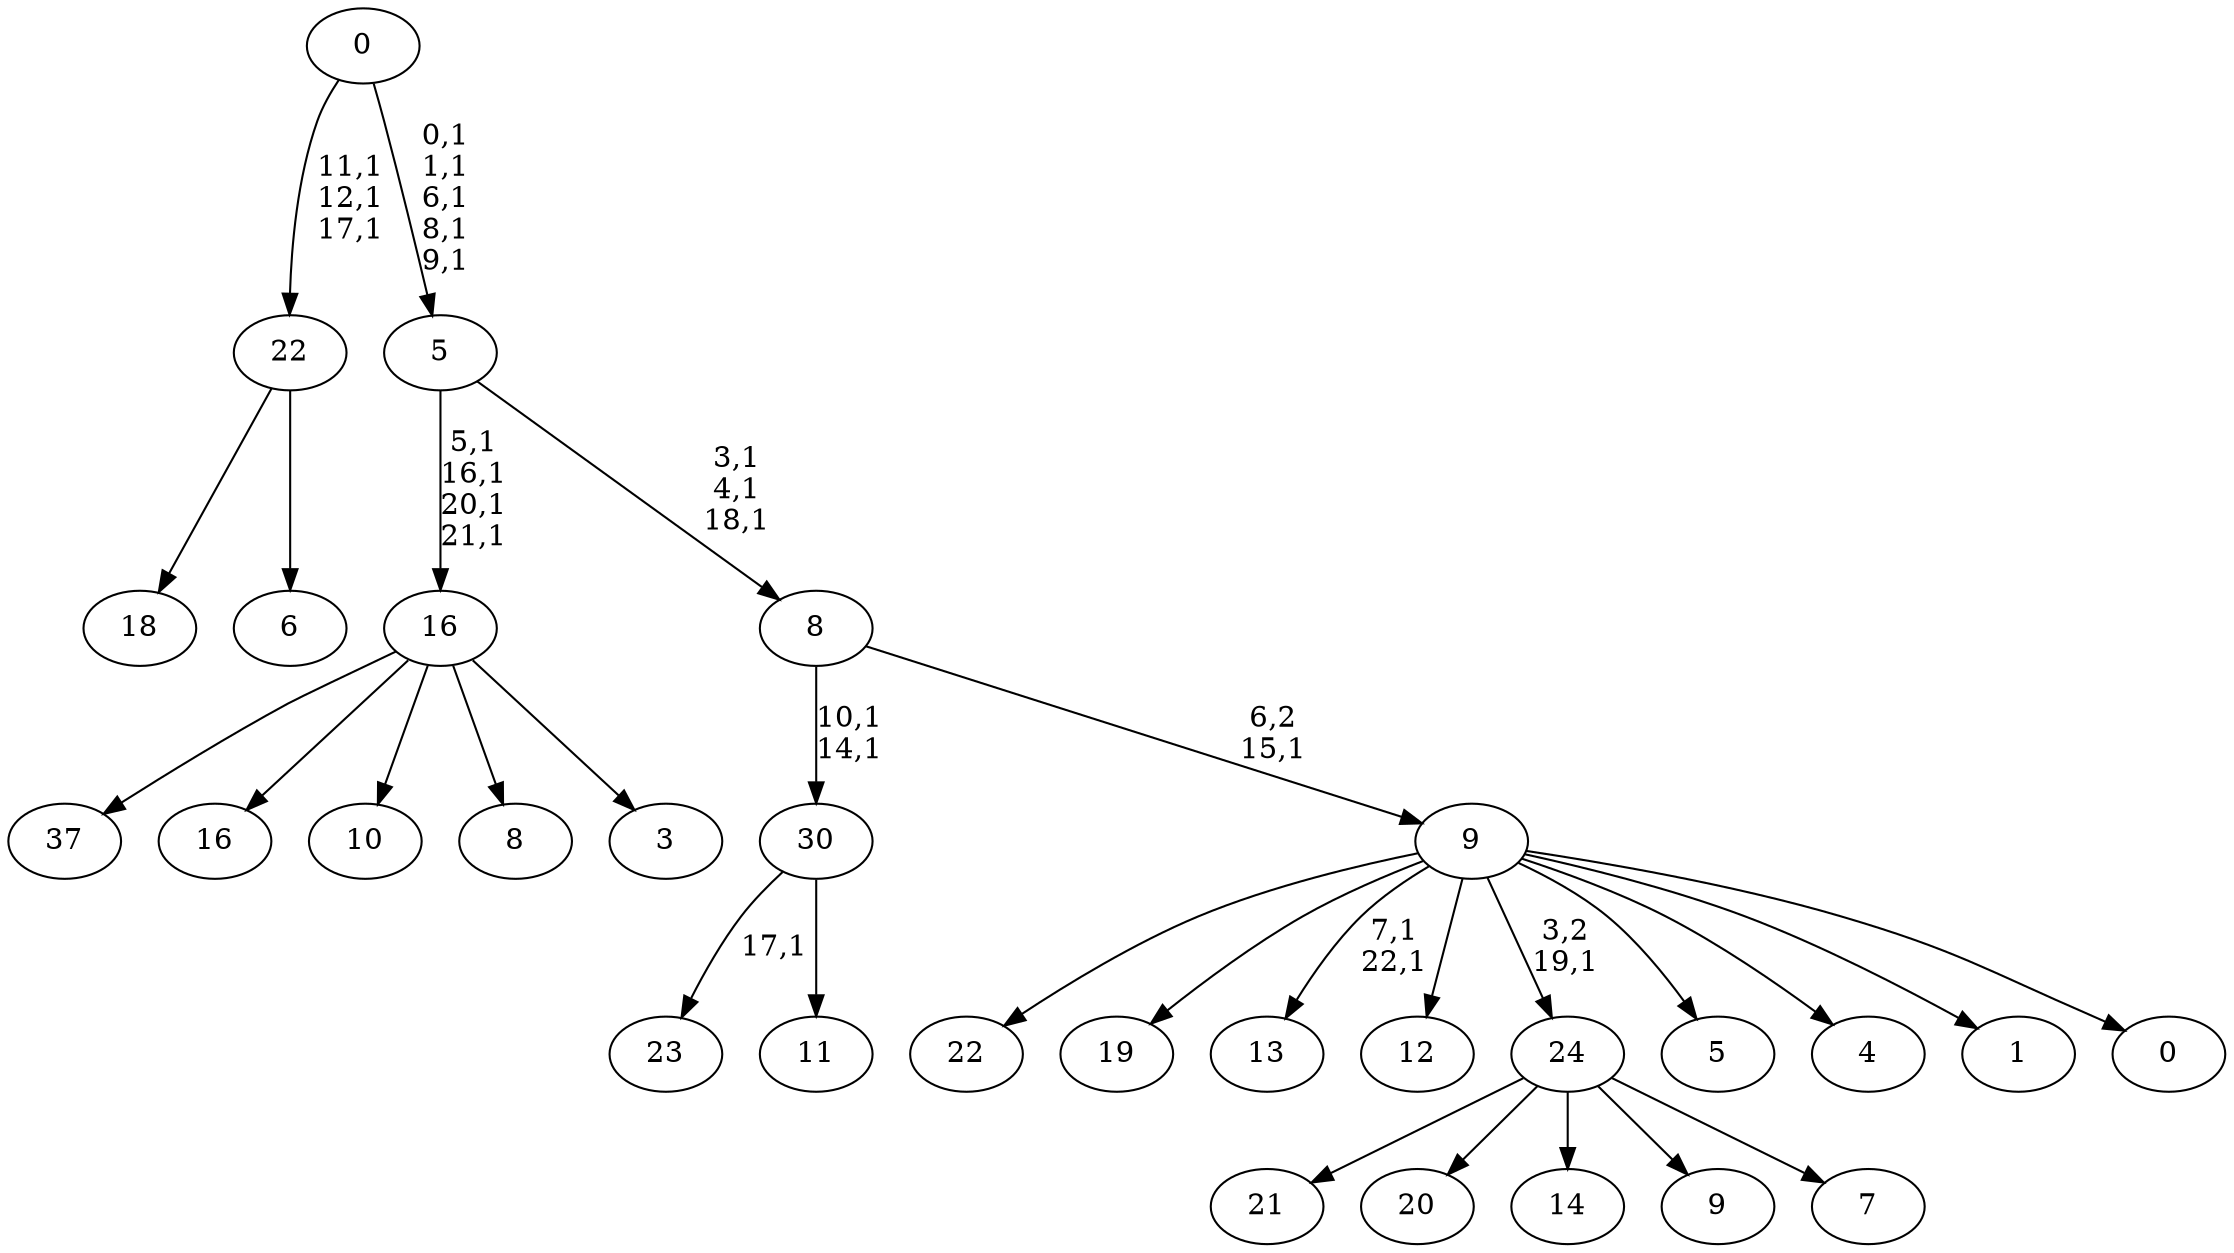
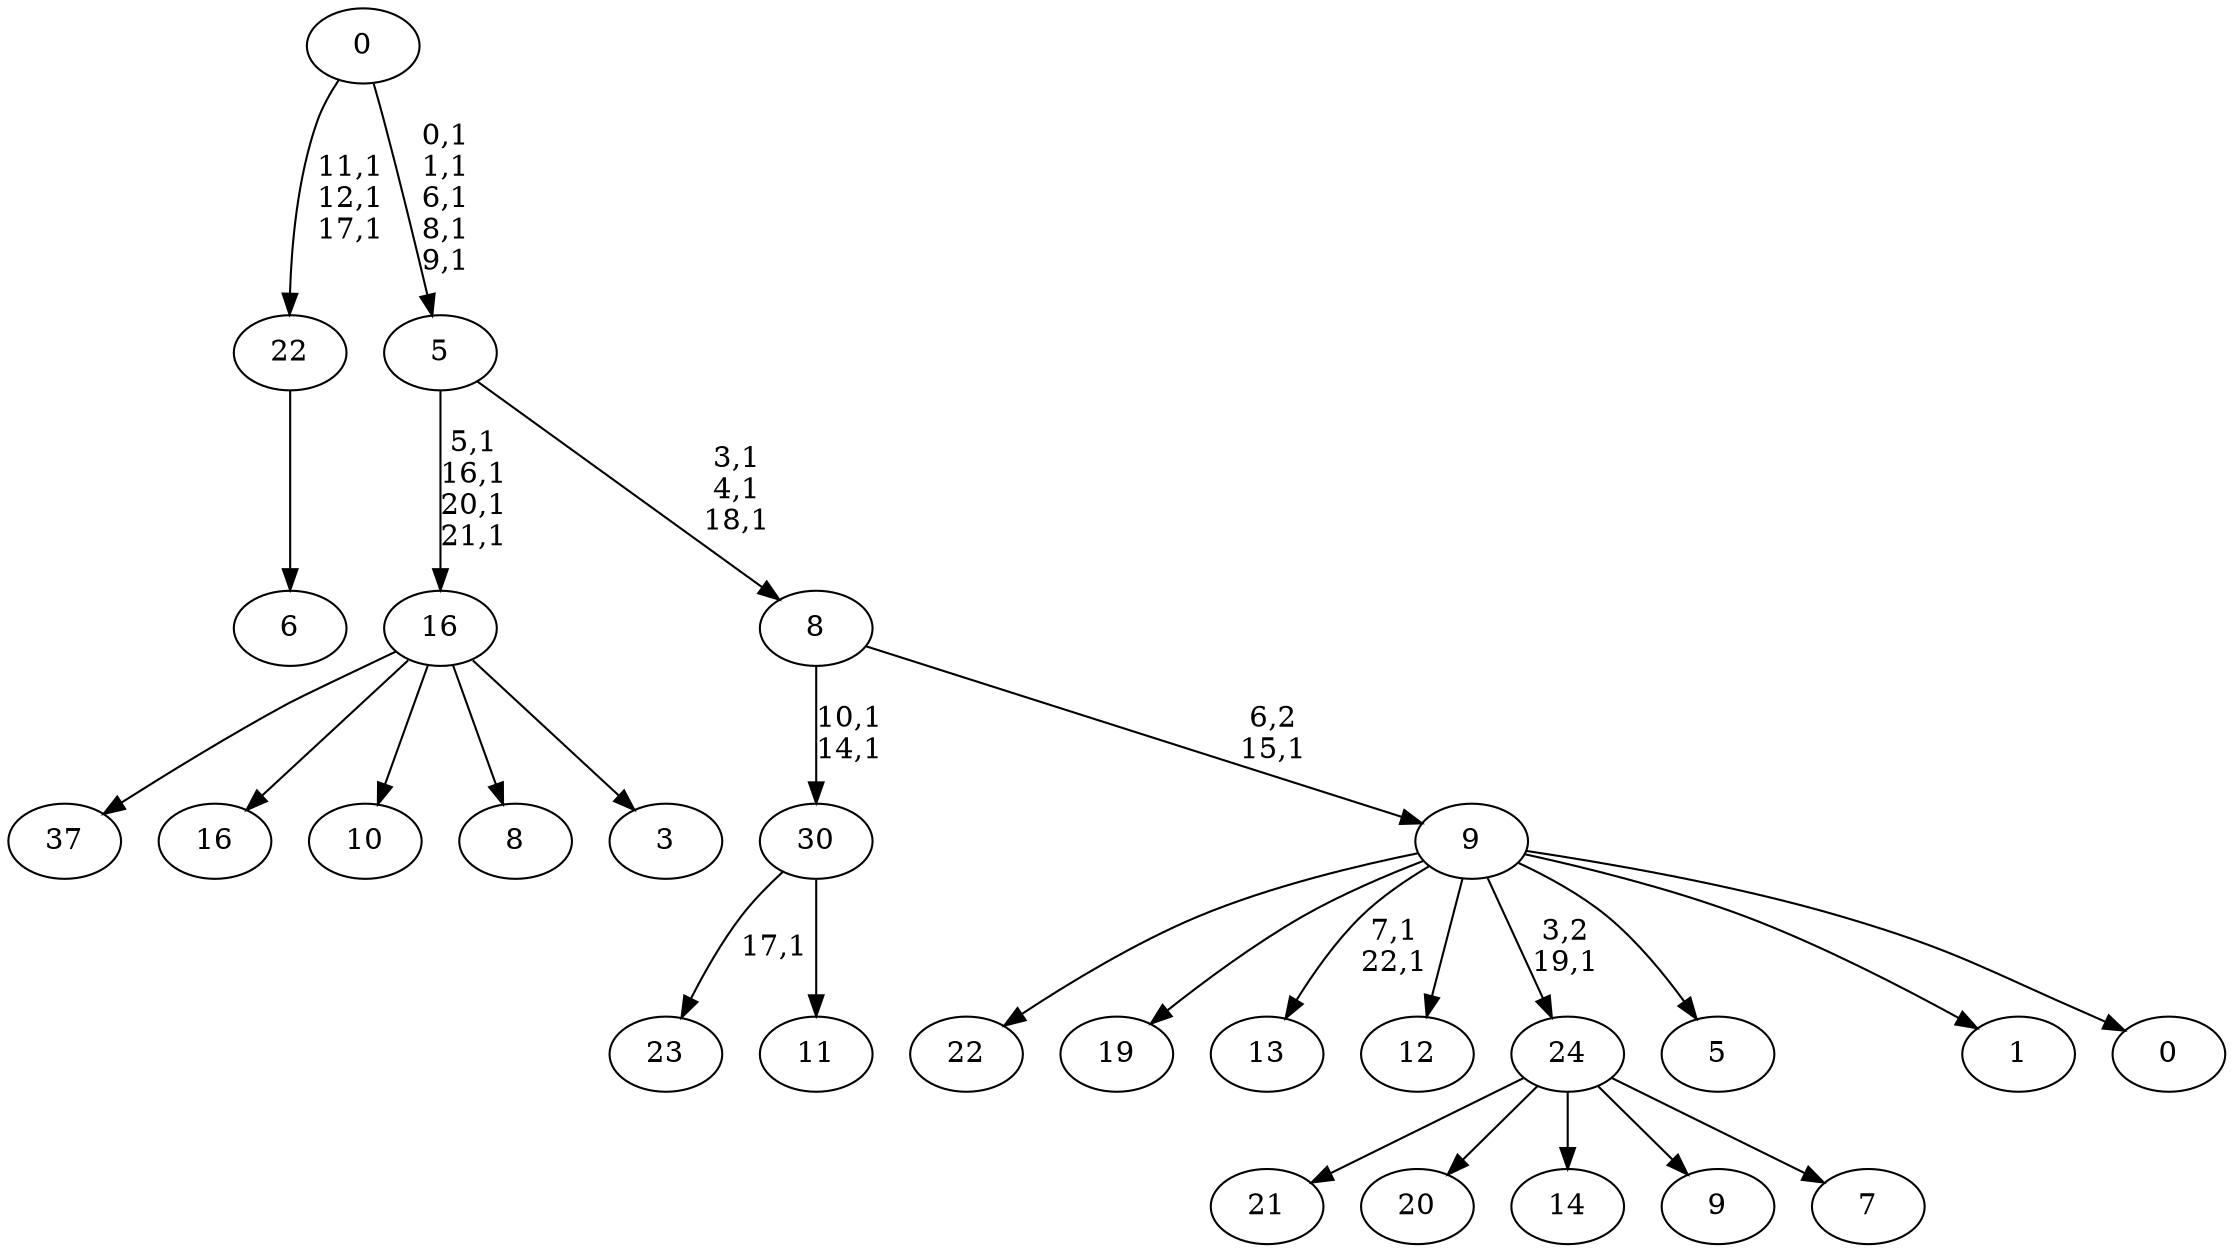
node "18": removed
node "4": removed
